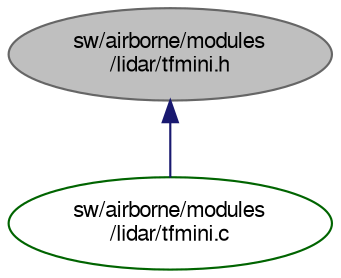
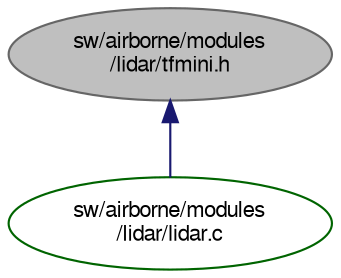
node "sw/airborne/modules /lidar/tfmini.c": label "sw/airborne/modules /lidar/tfmini.c" -> "sw/airborne/modules /lidar/lidar.c"
